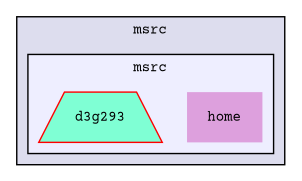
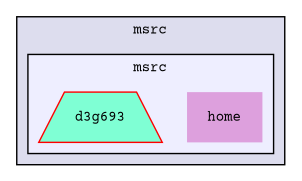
node "d3g293": label "d3g293" -> "d3g693"
